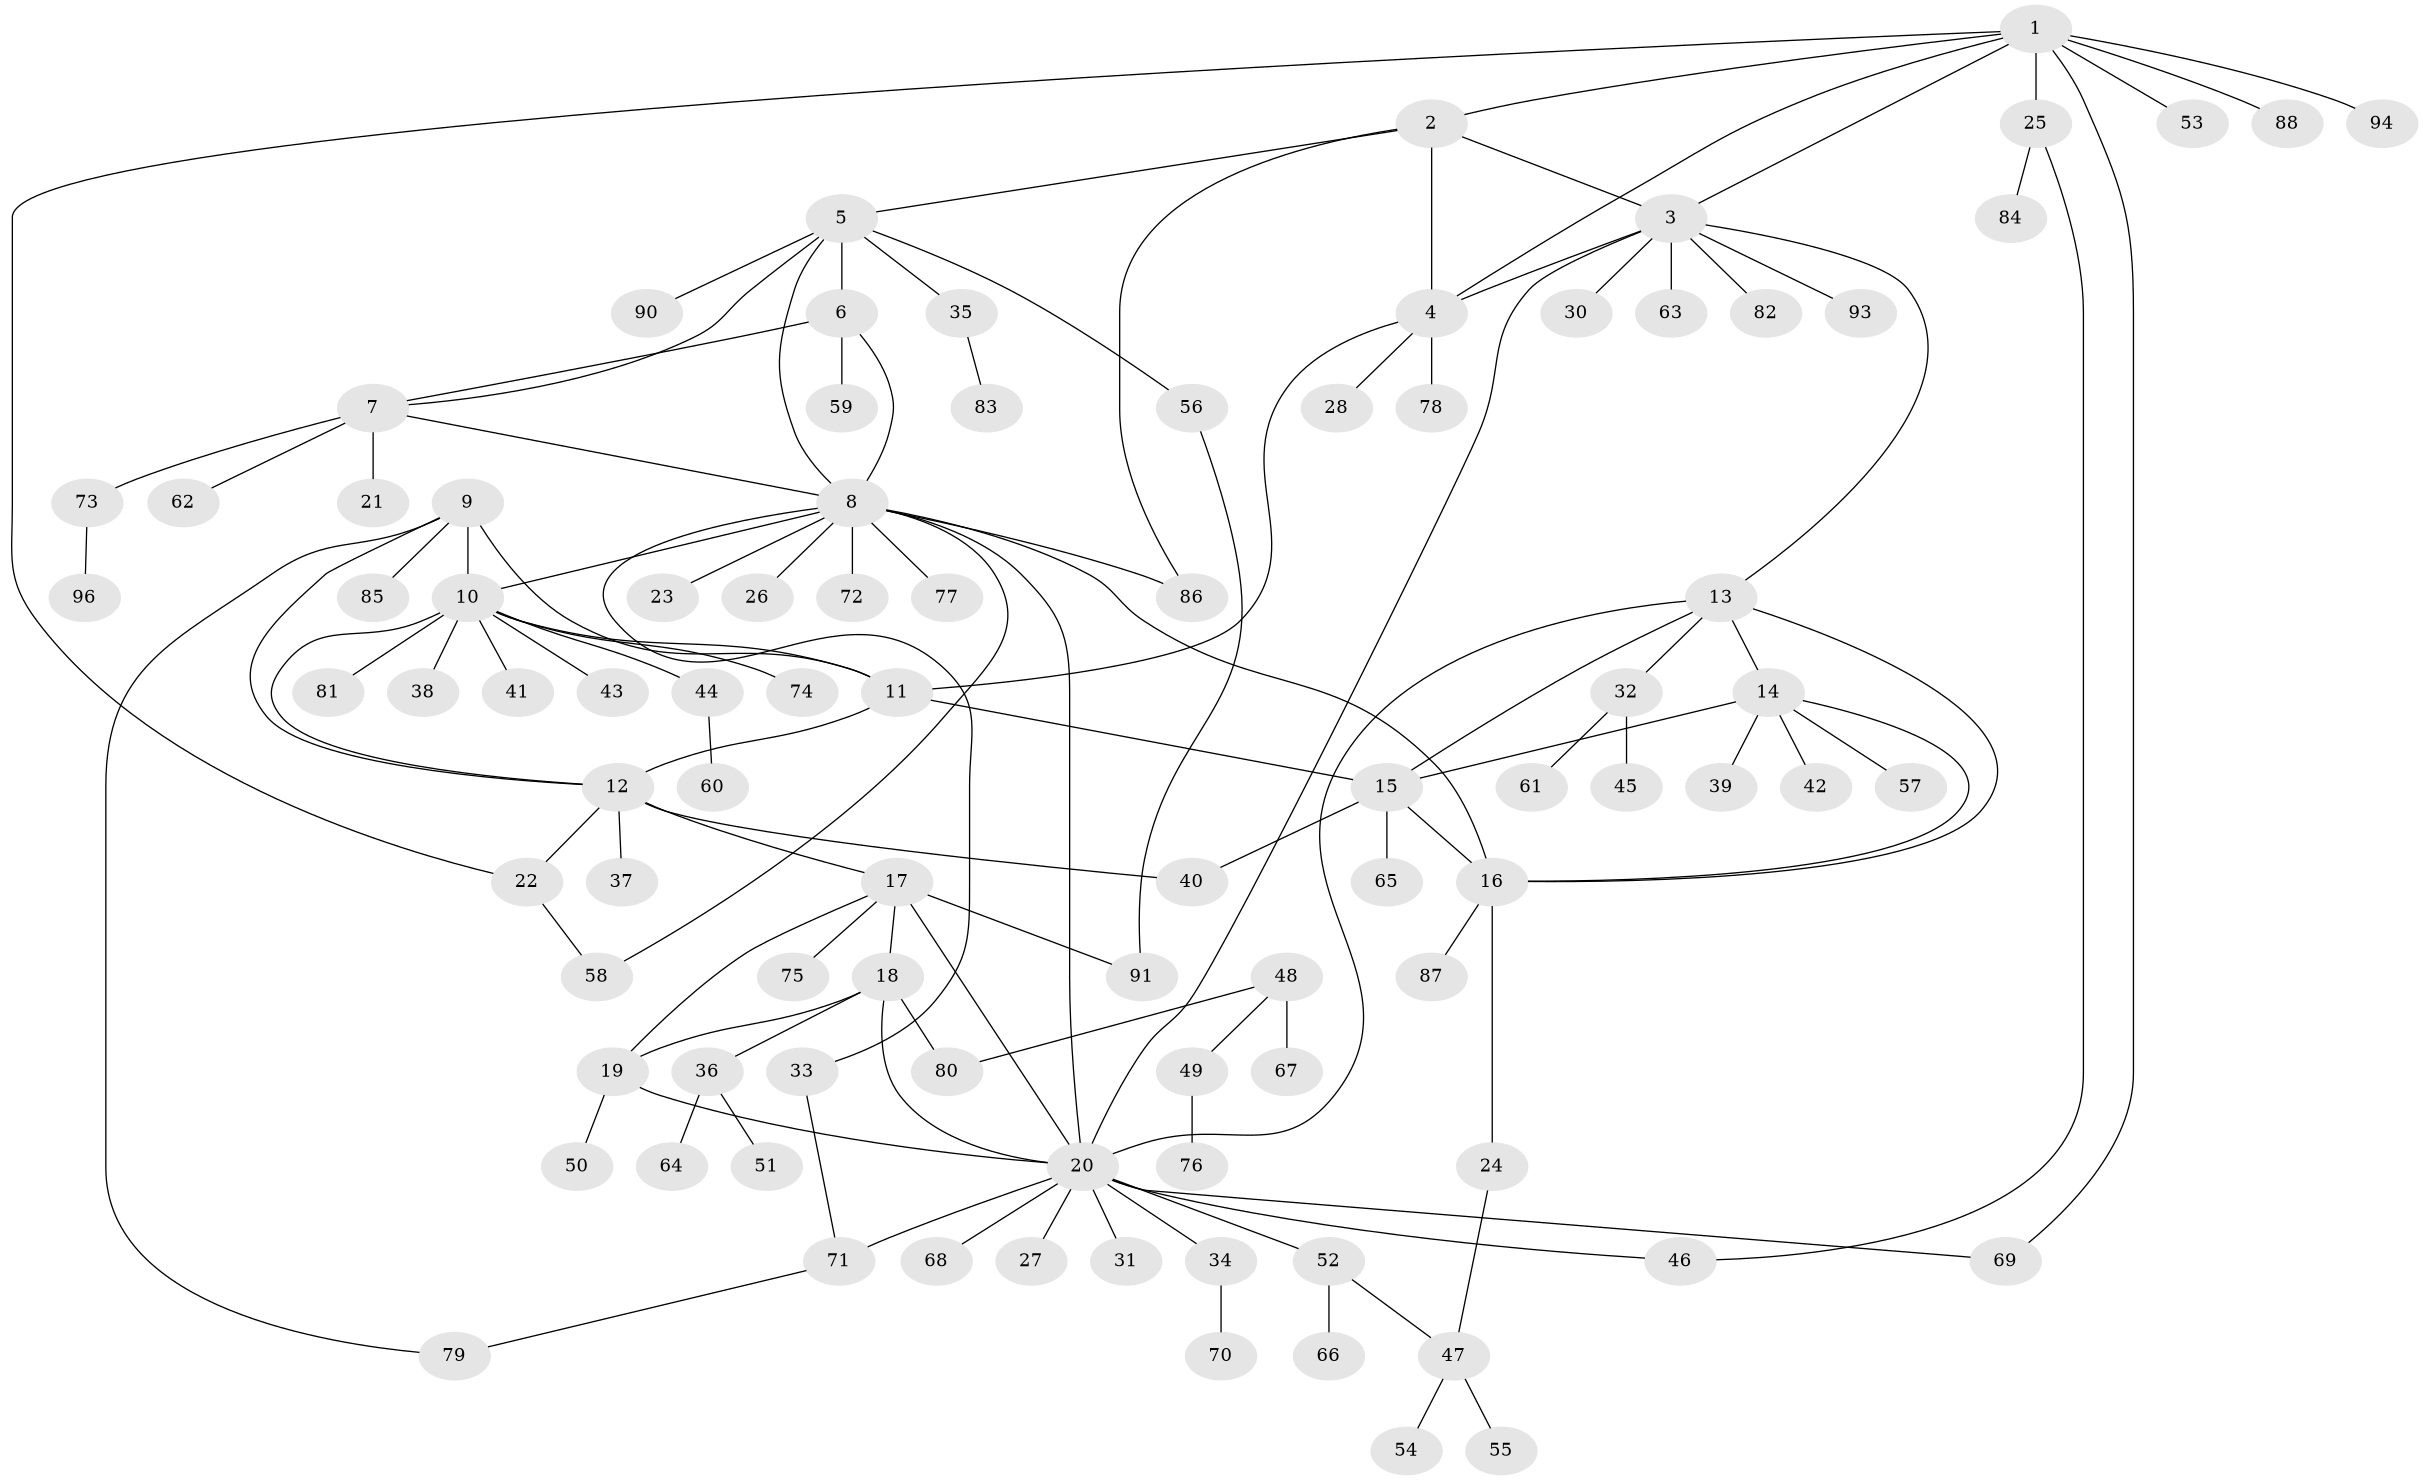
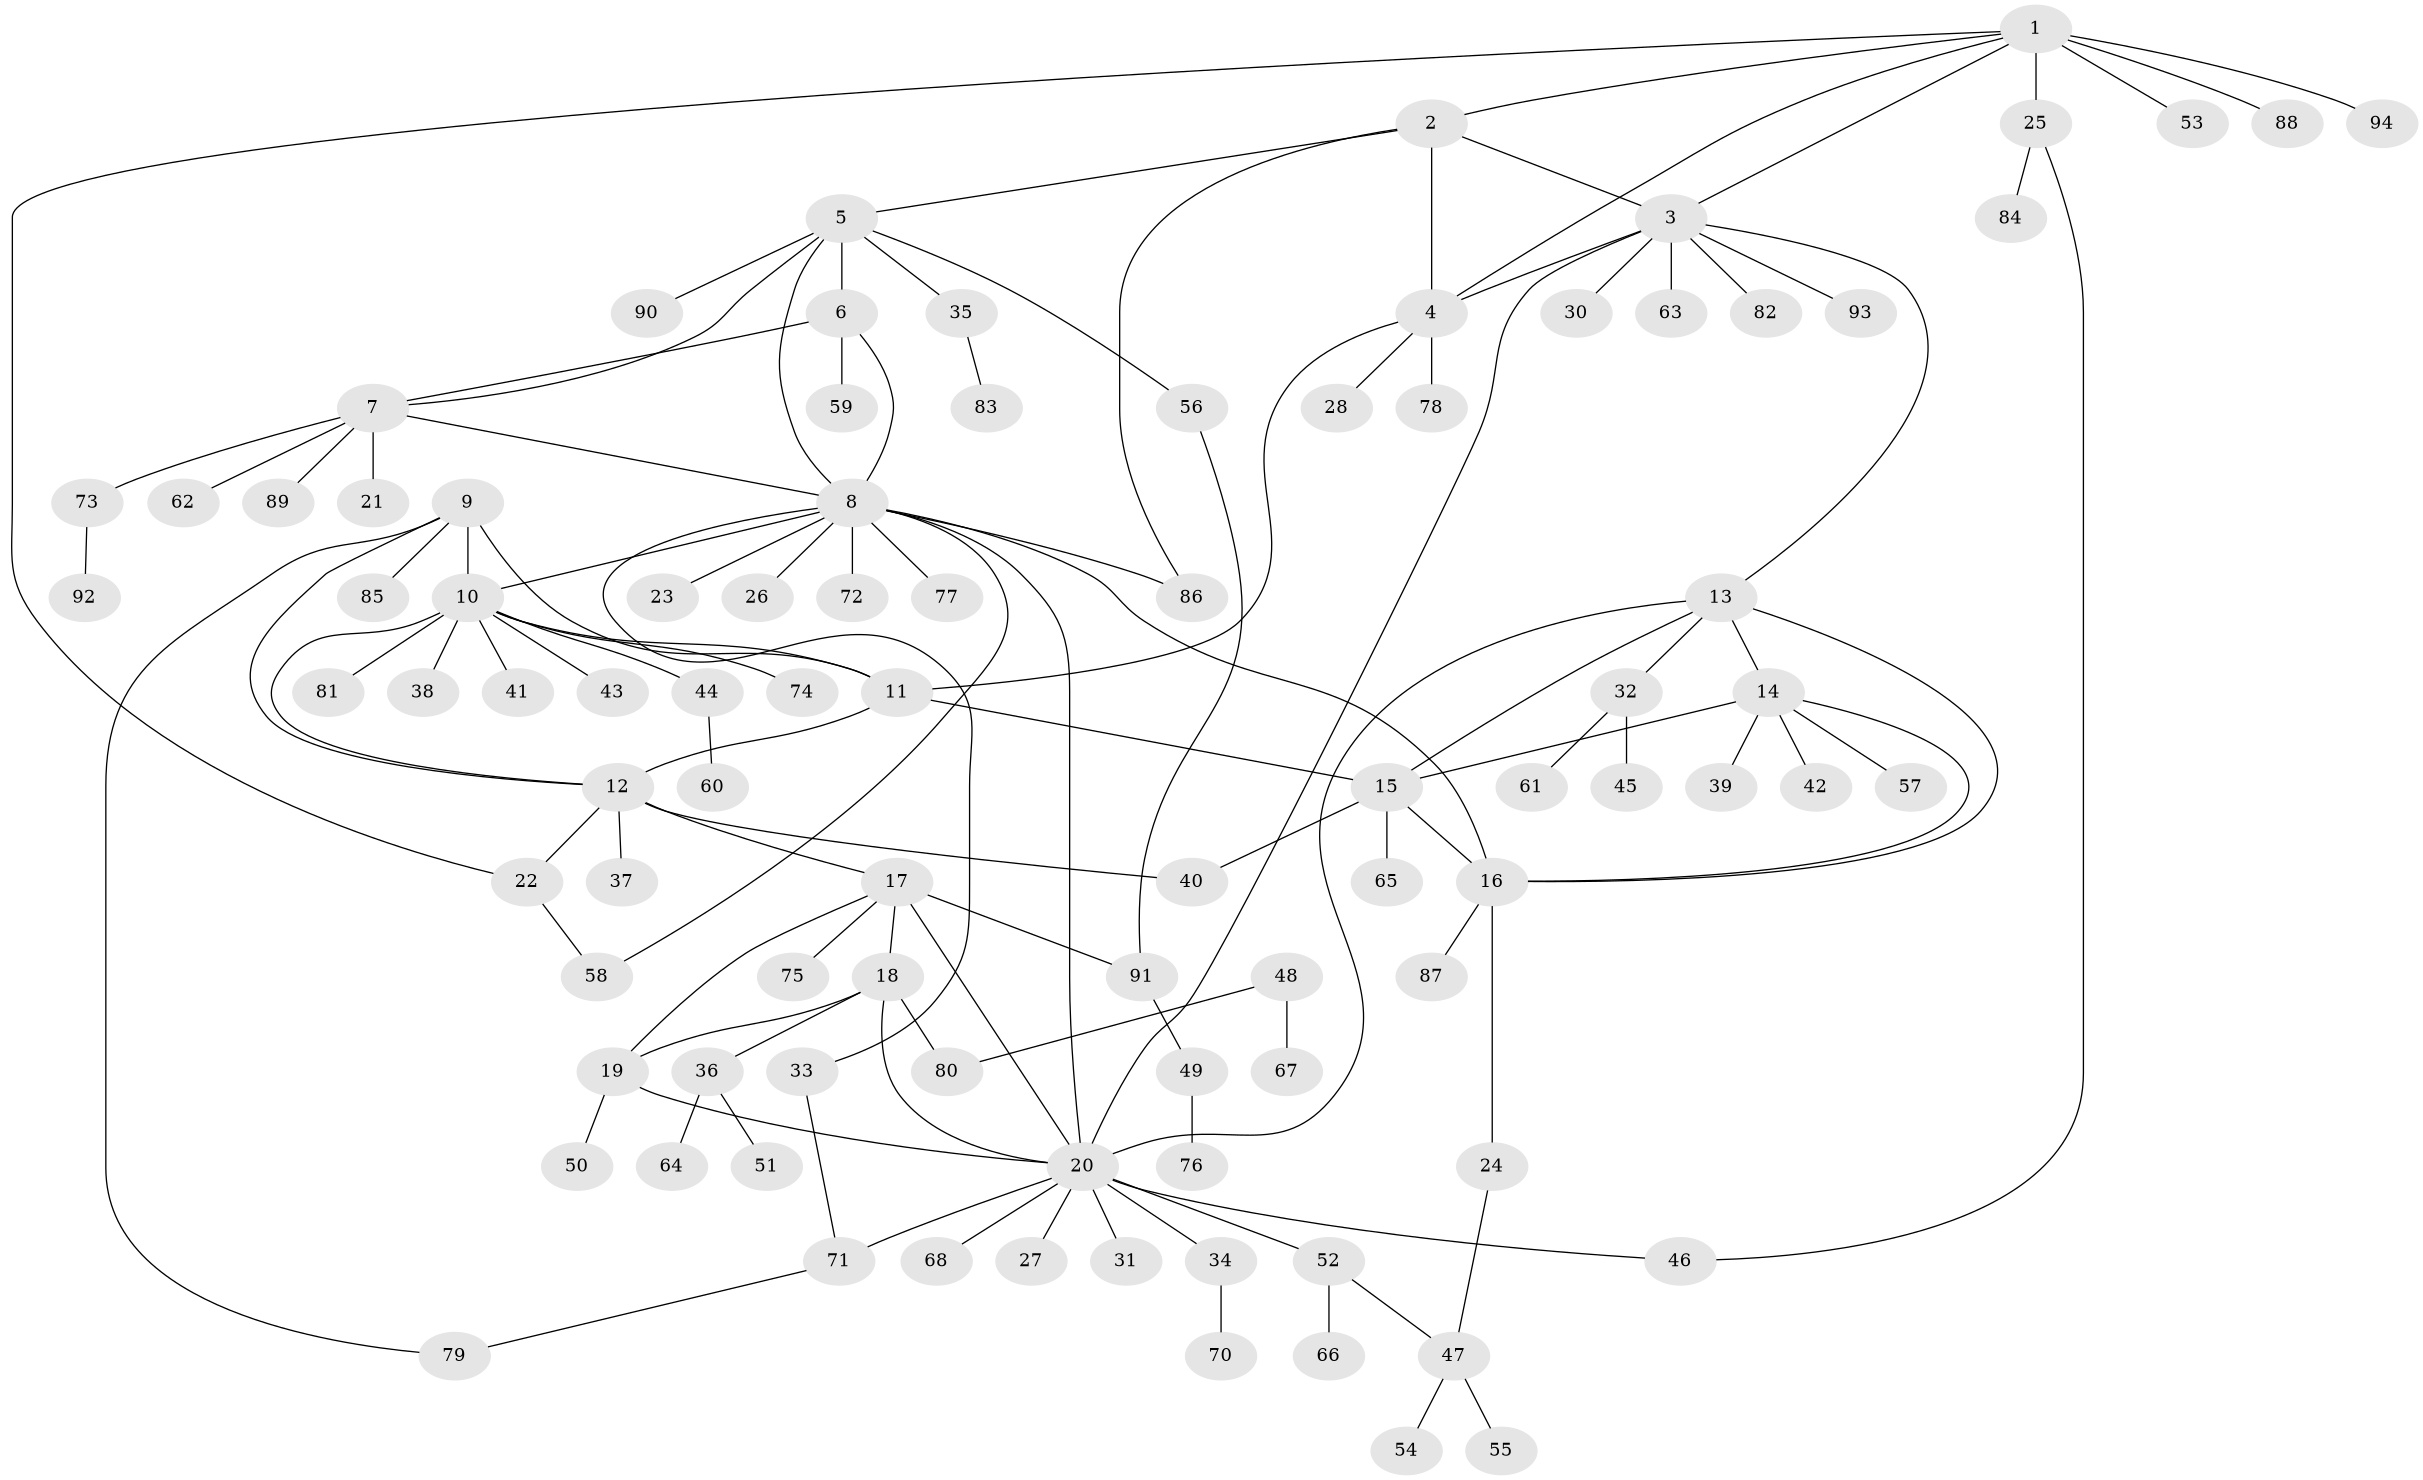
node "89": added
node "96": label "96" -> "92"
edge "48" -- "49": now "91" -- "49"
node "69": removed
